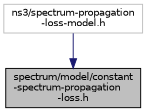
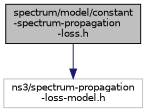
edge "ns3/spectrum-propagation -loss-model.h" -> "spectrum/model/constant -spectrum-propagation -loss.h": reversed
